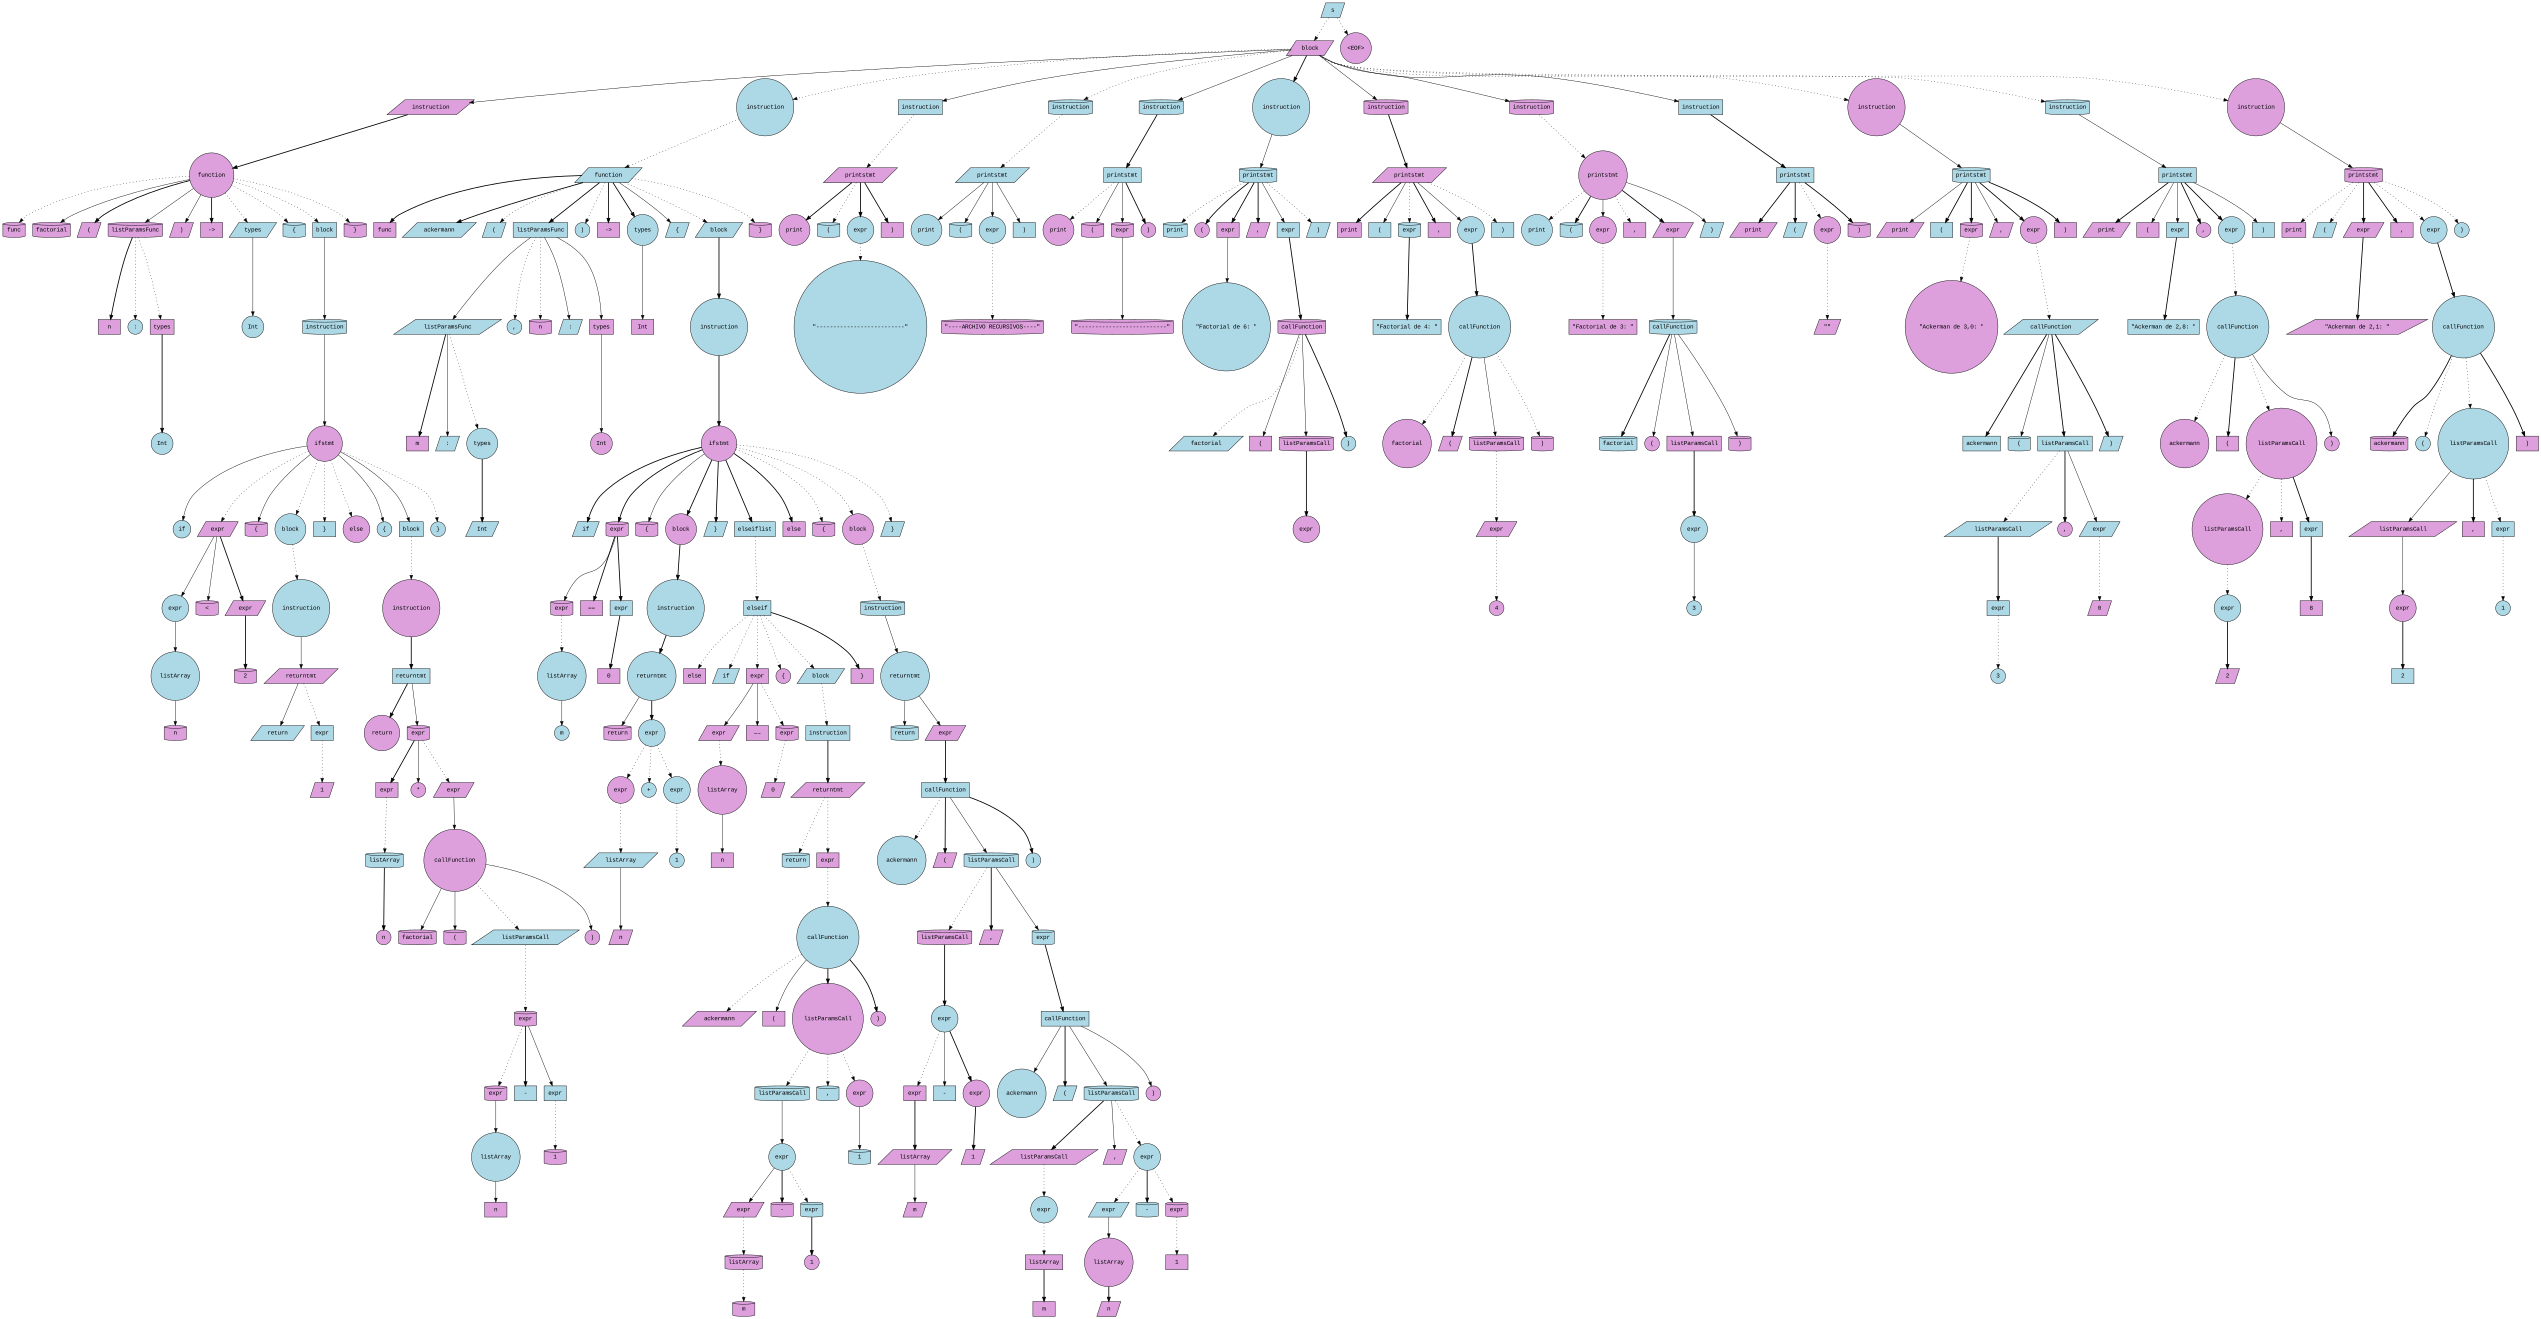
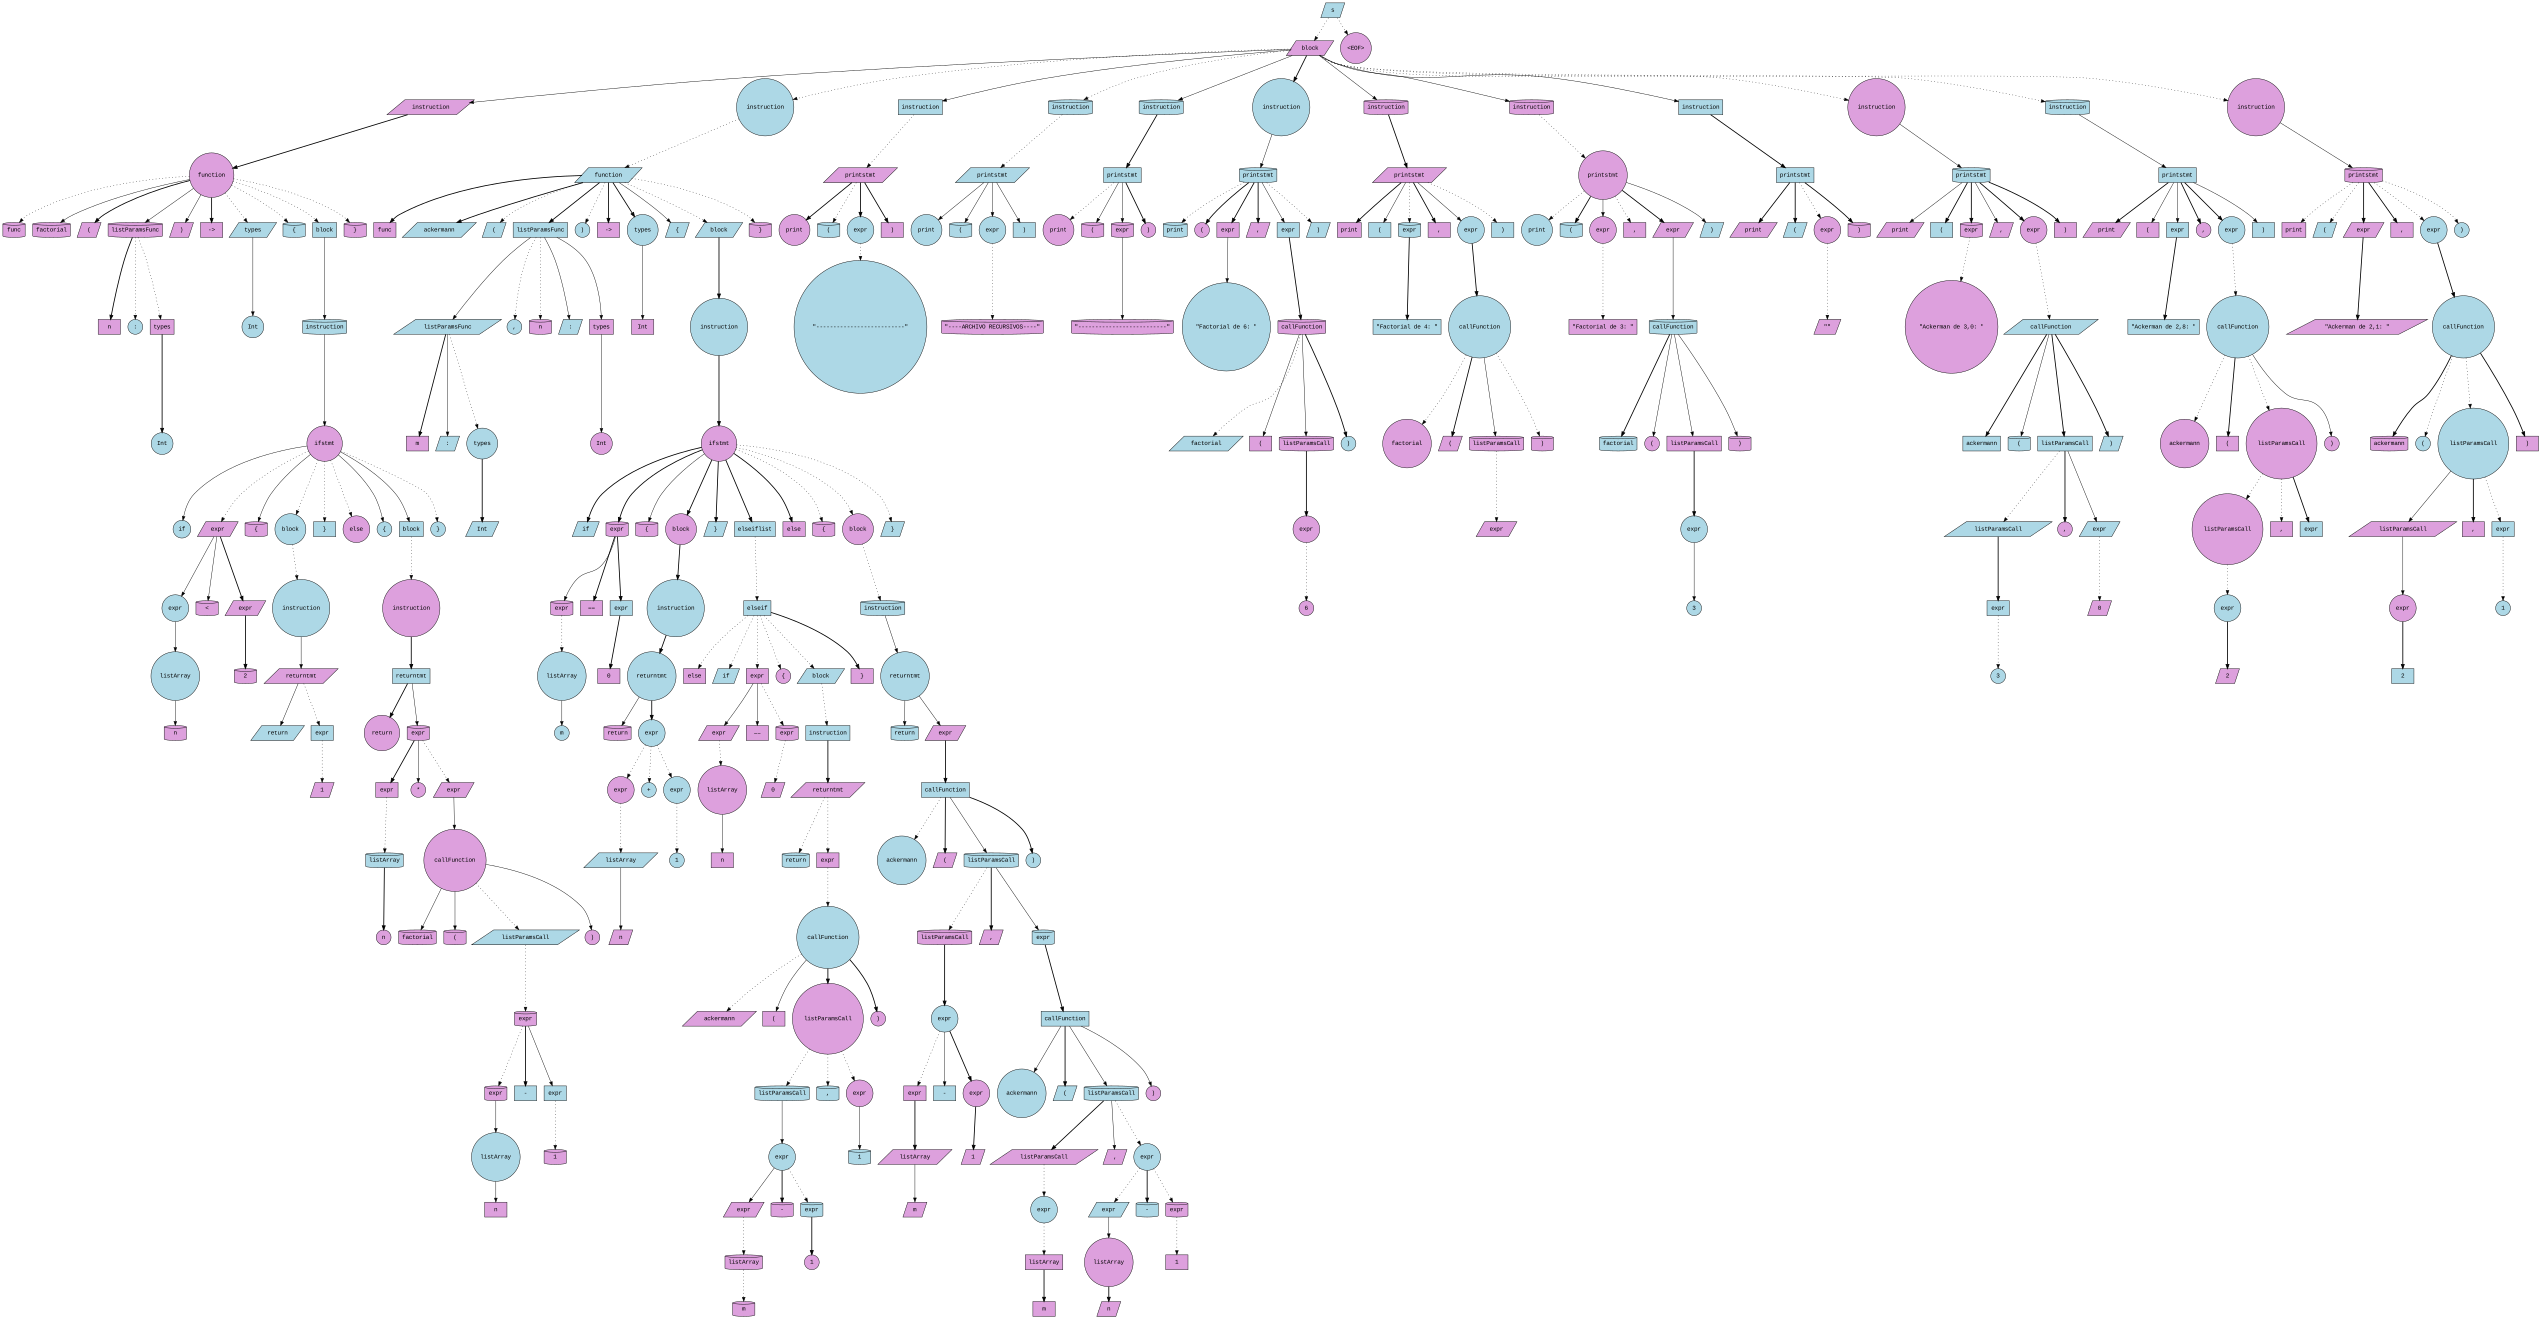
node "6": added
node "4": removed
node "8": removed
